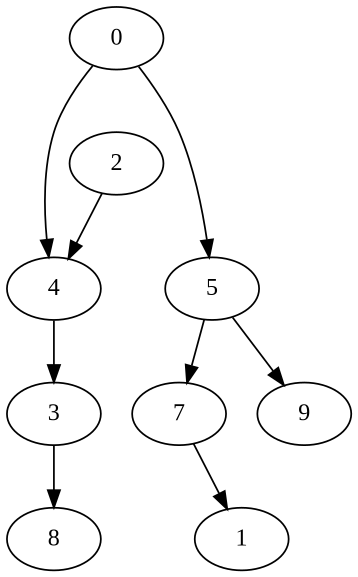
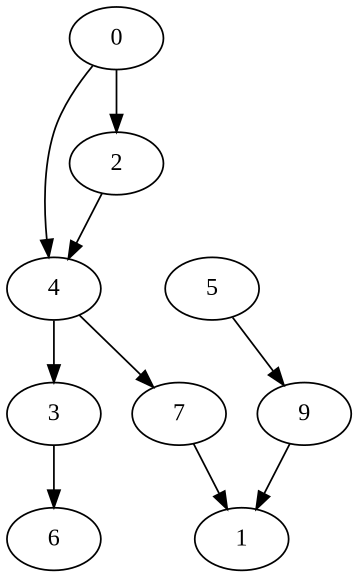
edge "0" -> "5": now "0" -> "2"
edge "5" -> "7": now "4" -> "7"
edge "9" -> "1": added
node "8": label "8" -> "6"
